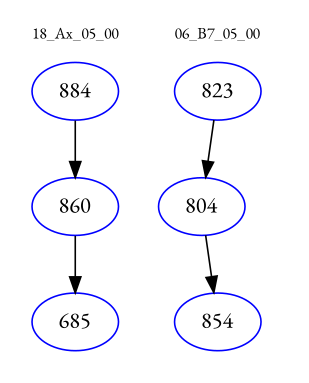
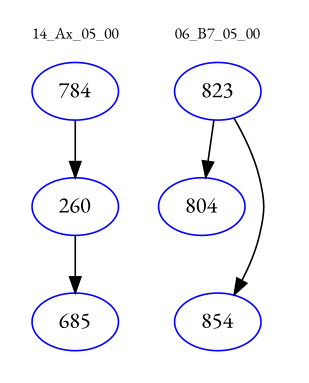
cluster "18_Ax_05_00": label "18_Ax_05_00" -> "14_Ax_05_00"
node "884": label "884" -> "784"
node "860": label "860" -> "260"
edge "804" -> "854": now "823" -> "854"
